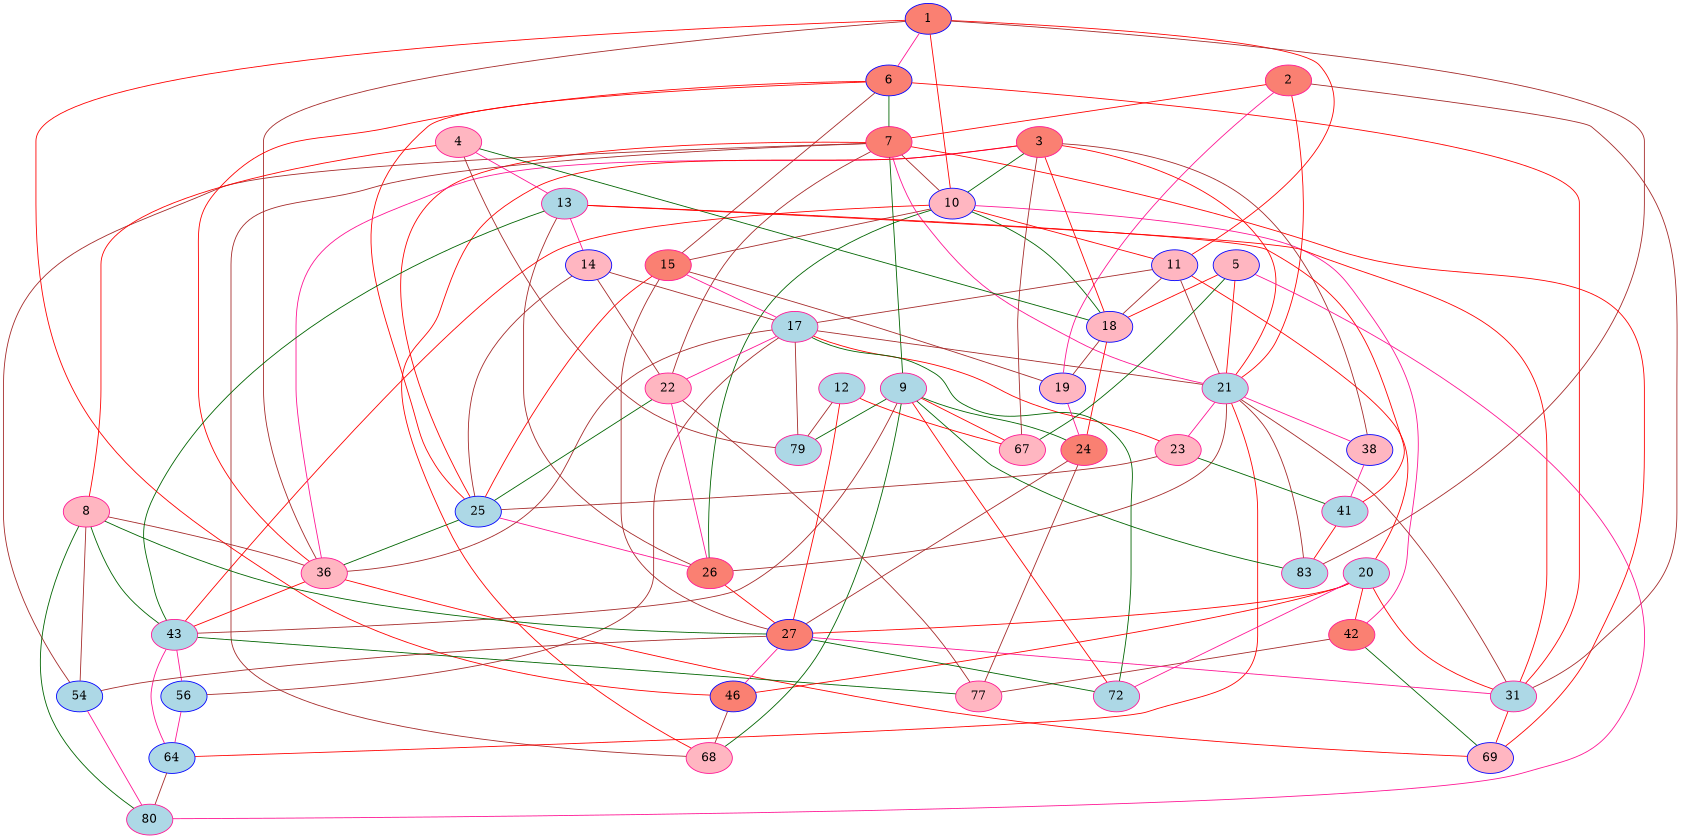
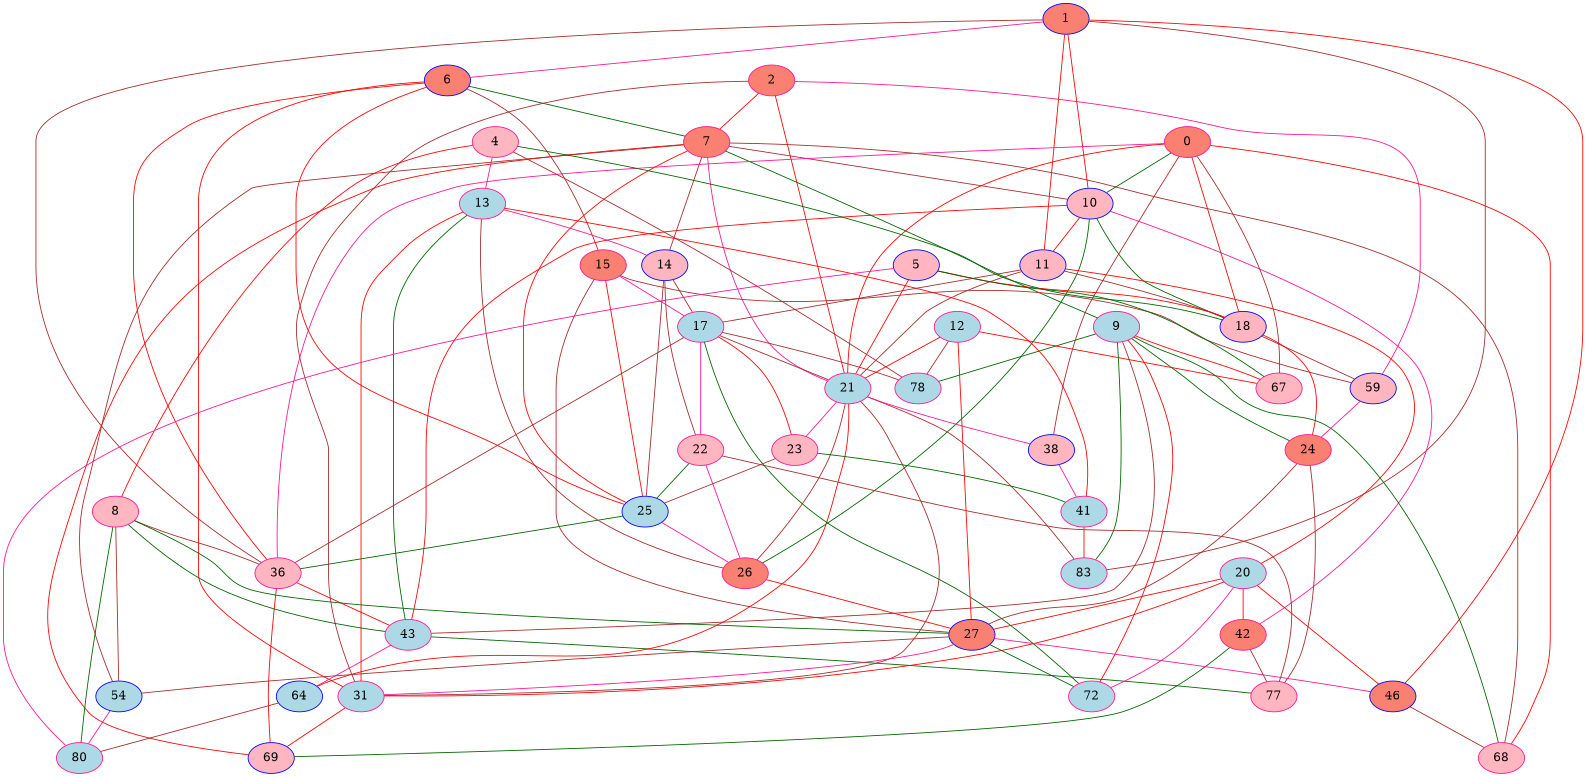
node "3": label "3" -> "0"
edge "10" -- "15": removed
edge "7" -- "22": now "7" -- "14"
edge "12" -- "21": added
node "19": label "19" -> "59"
node "79": label "79" -> "78"
node "56": removed
